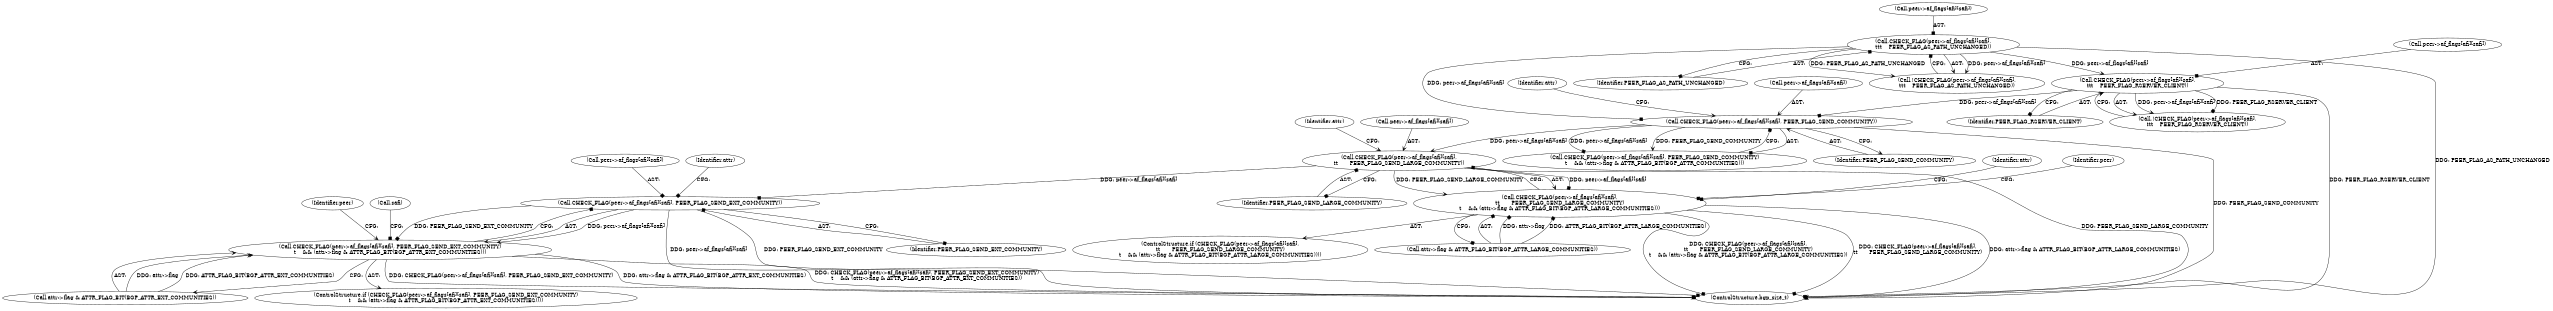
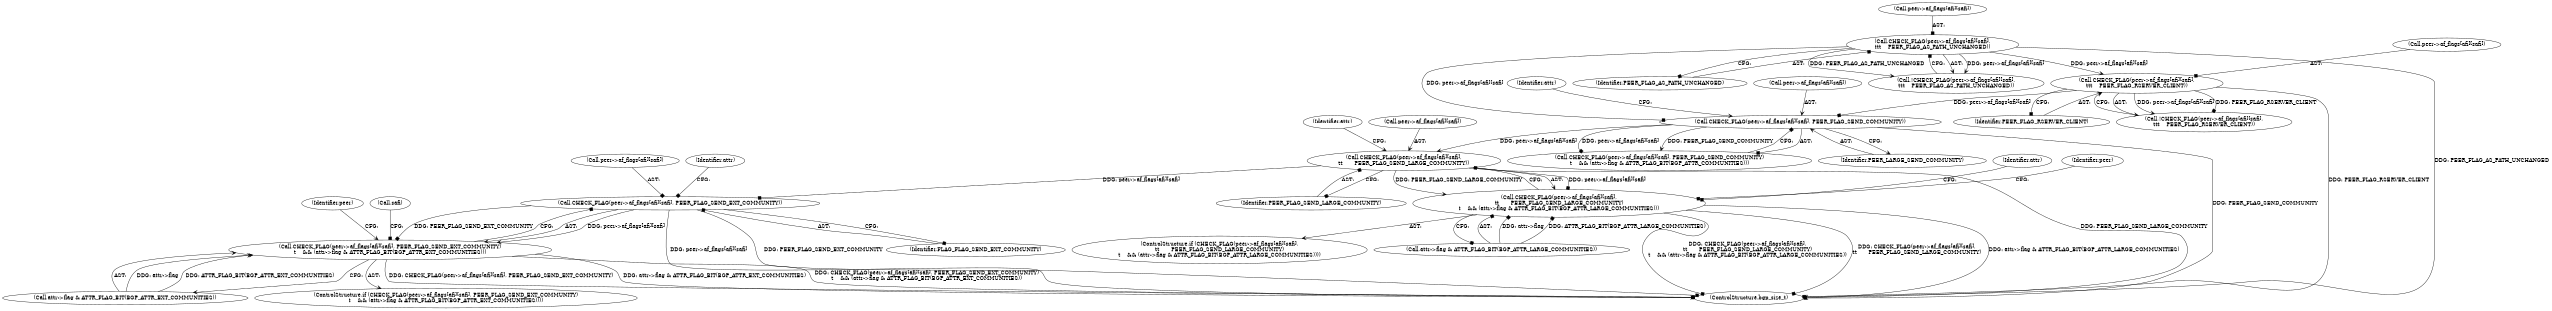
node "(Identifier,PEER_FLAG_SEND_COMMUNITY)": label "(Identifier,PEER_FLAG_SEND_COMMUNITY)" -> "(Identifier,PEER_LARGE_SEND_COMMUNITY)"
node "(Identifier,PEER_FLAG_SEND_EXT_COMMUNITY)": label "(Identifier,PEER_FLAG_SEND_EXT_COMMUNITY)" -> "(Identifier,FLAG_FLAG_SEND_EXT_COMMUNITY)"
